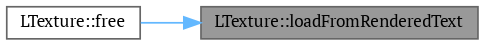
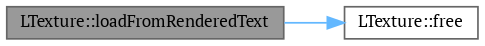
edge "LTexture::free" -> "LTexture::loadFromRenderedText": reversed
